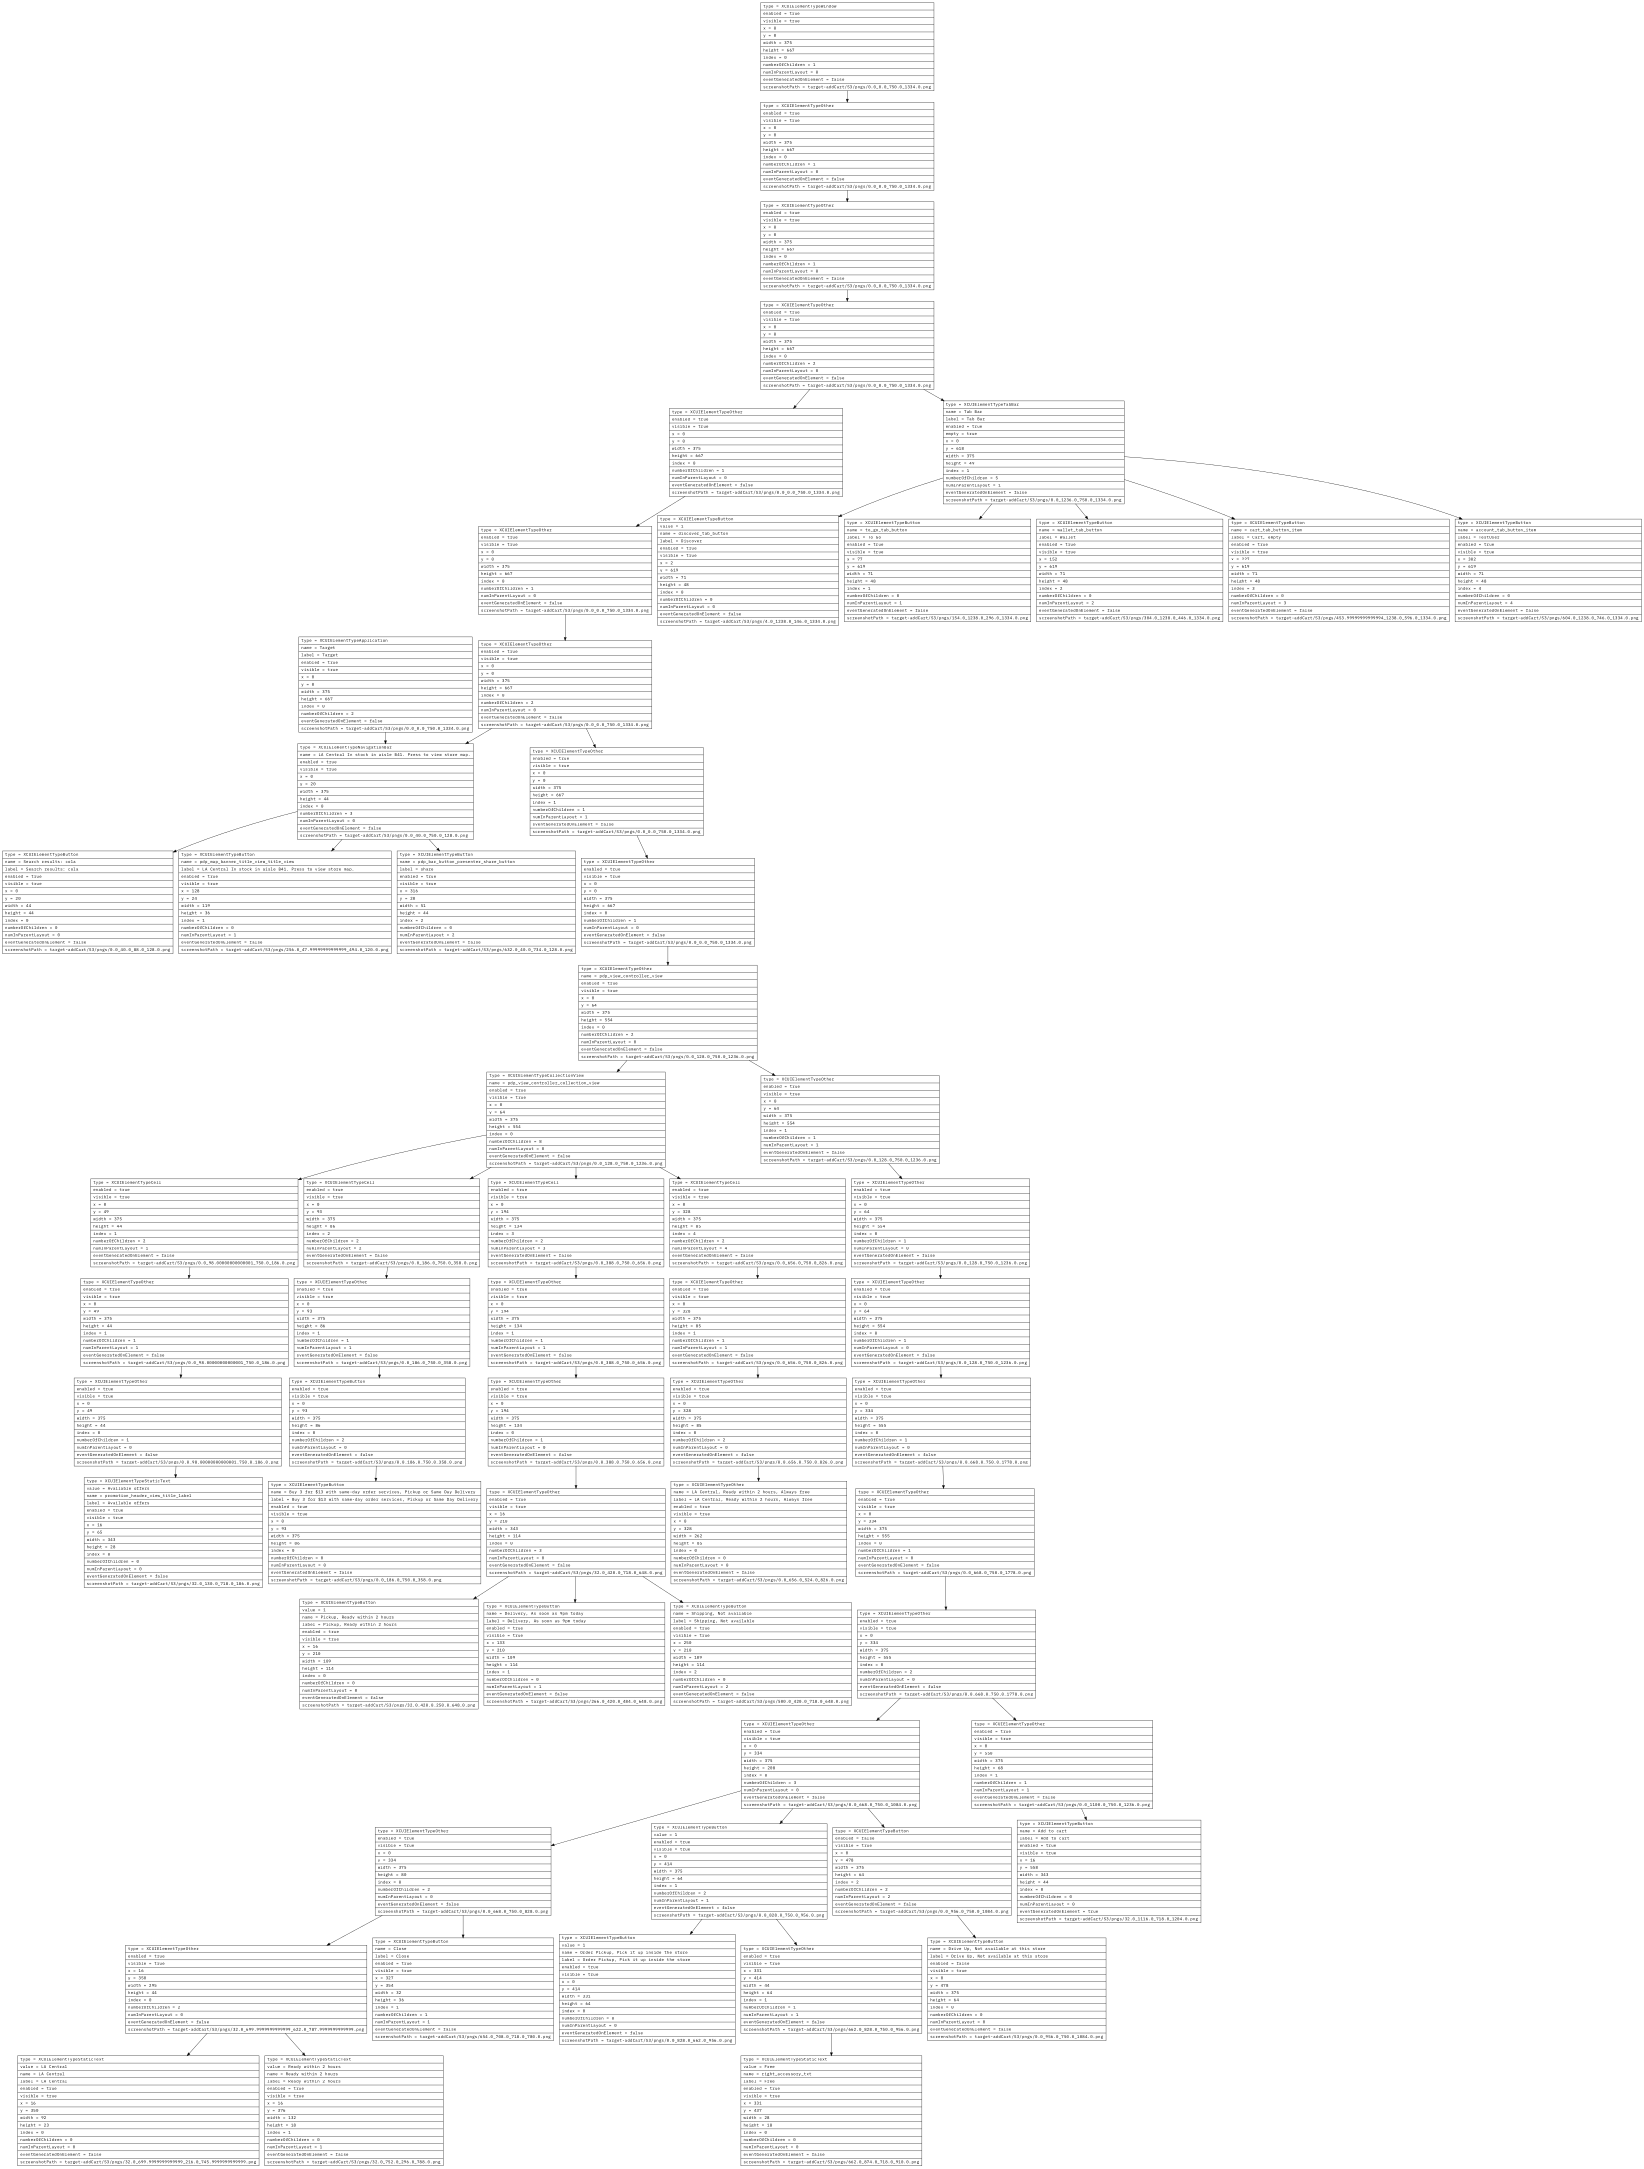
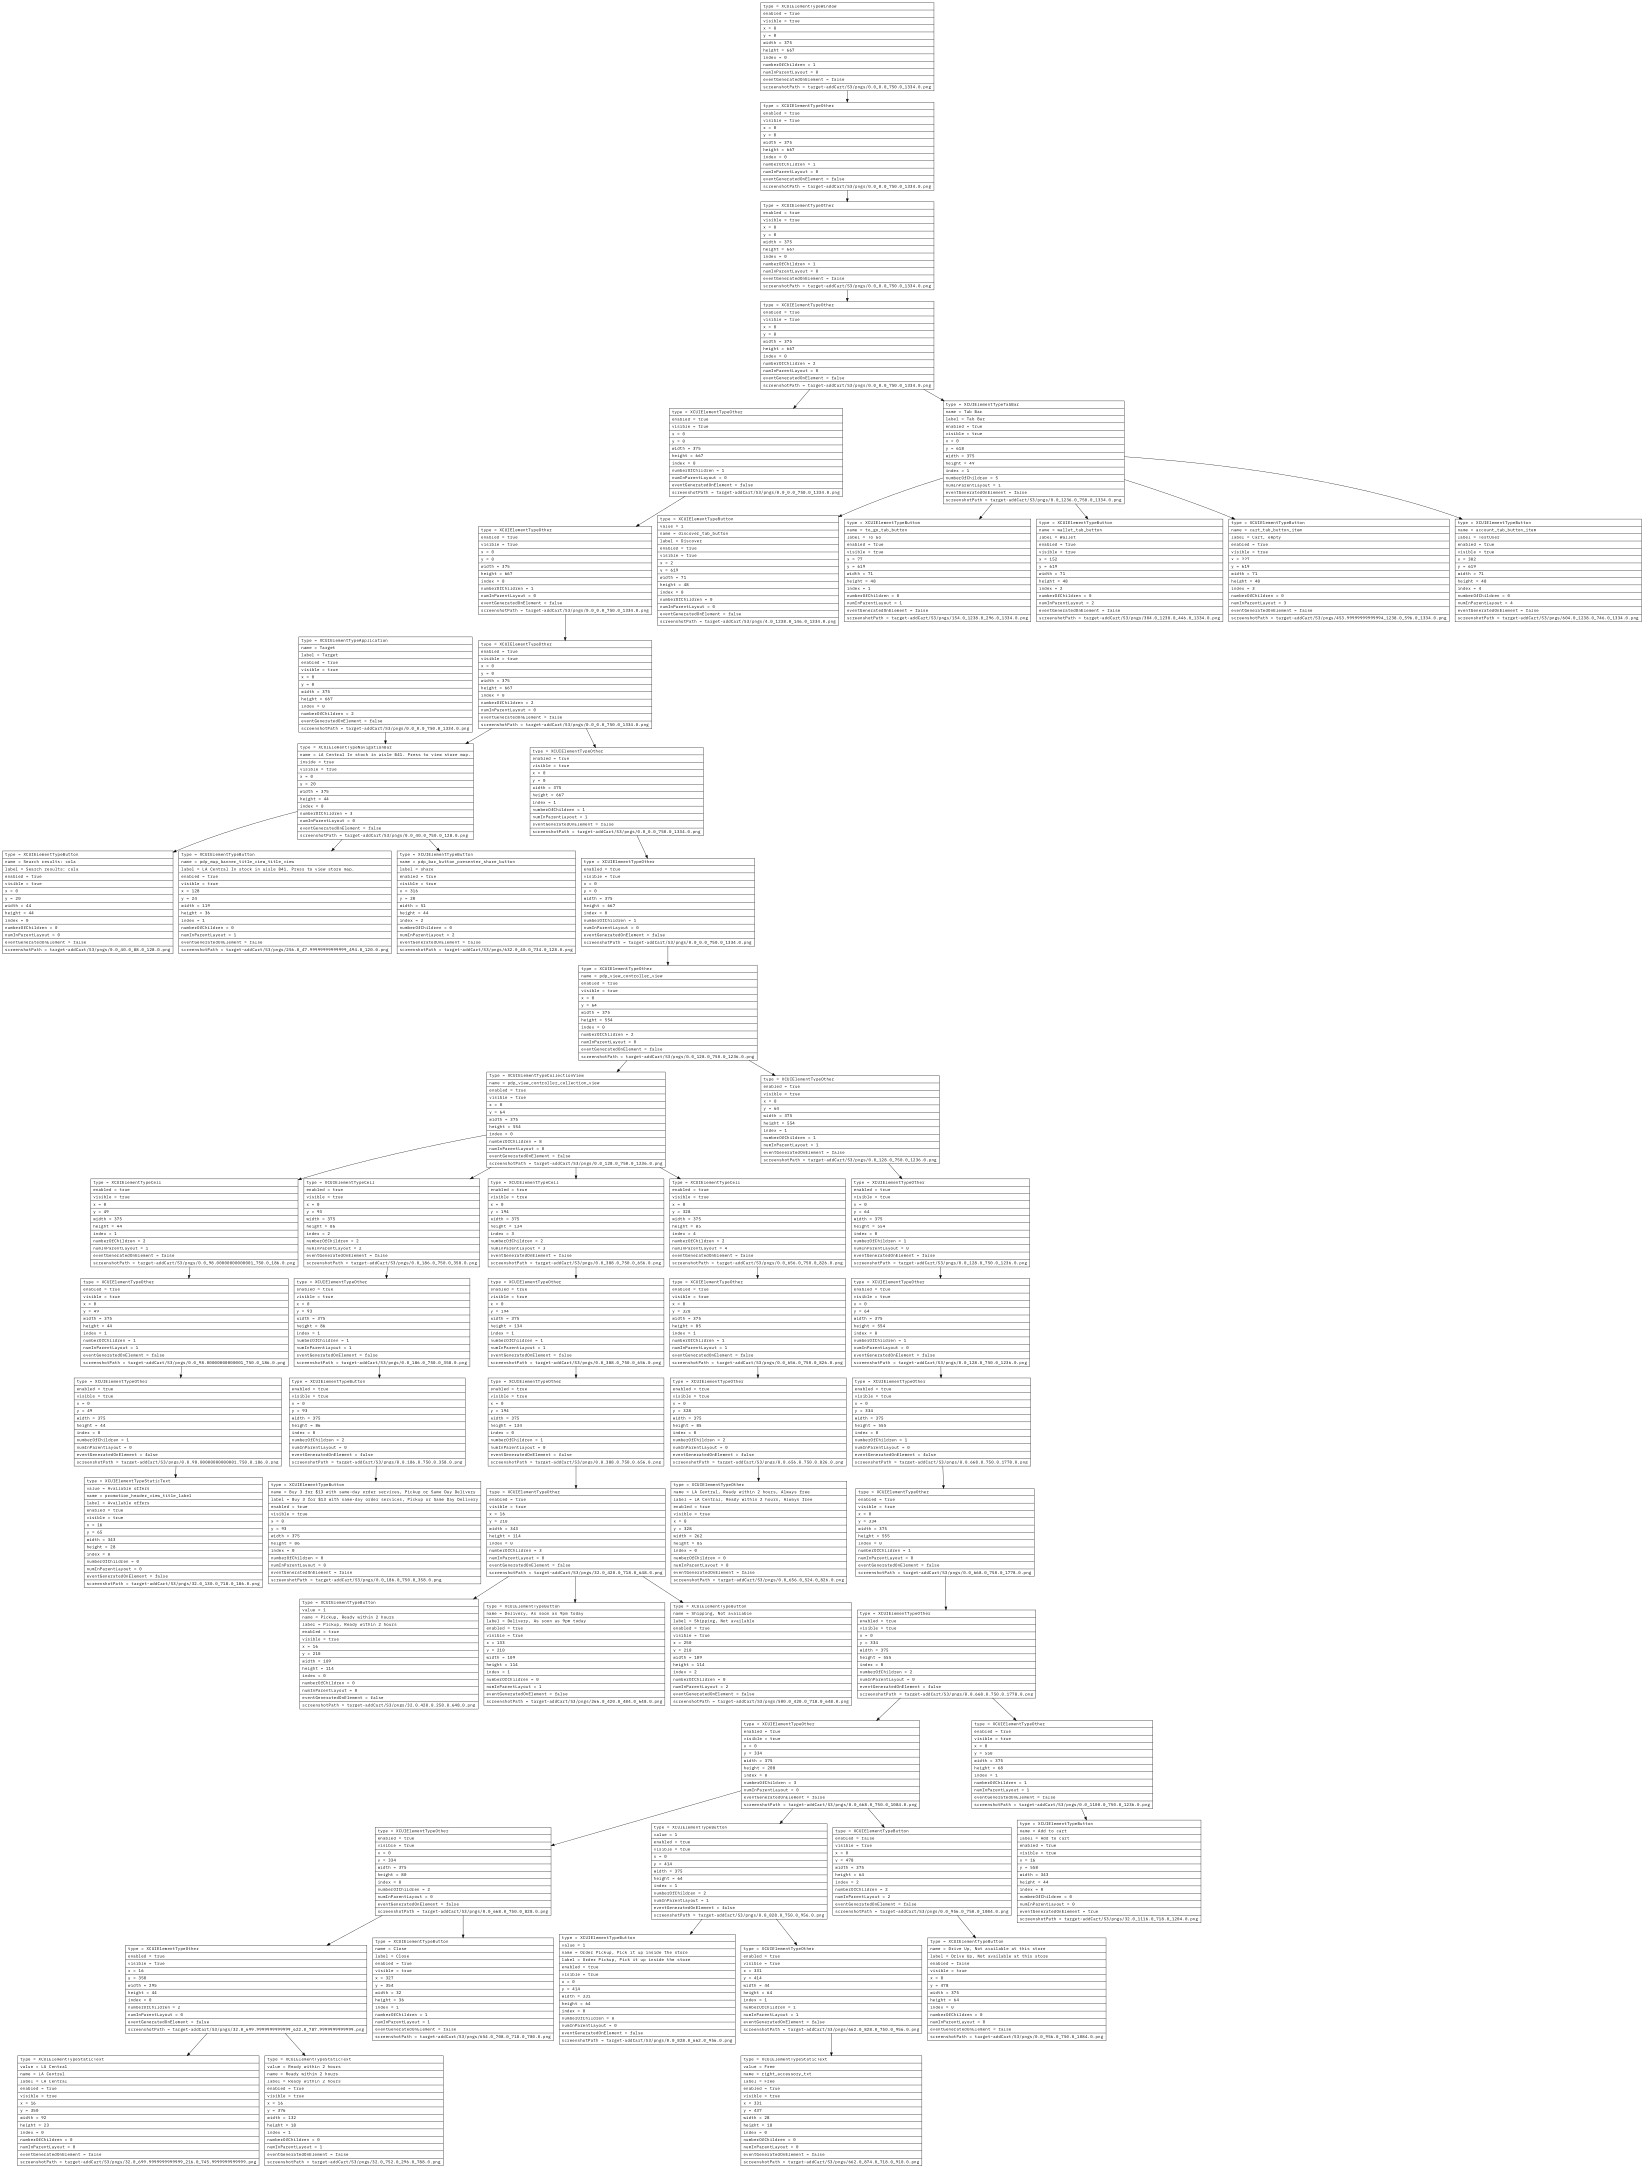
node "type = XCUIElementTypeTabBar": text "empty = true" -> "visible = true"
node "type = XCUIElementTypeNavigationBar": text "enabled = true" -> "inside = true"
